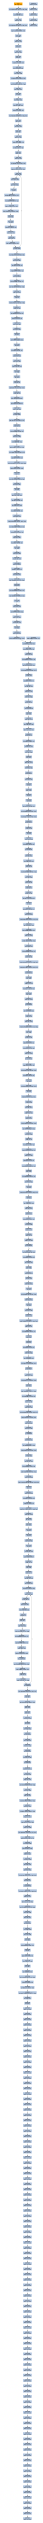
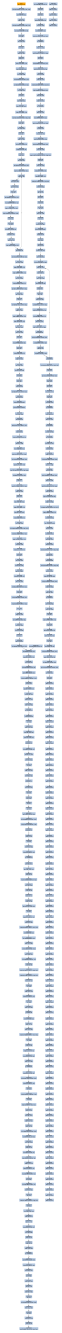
node "0x0089325b addb %ch, %ch": removed
